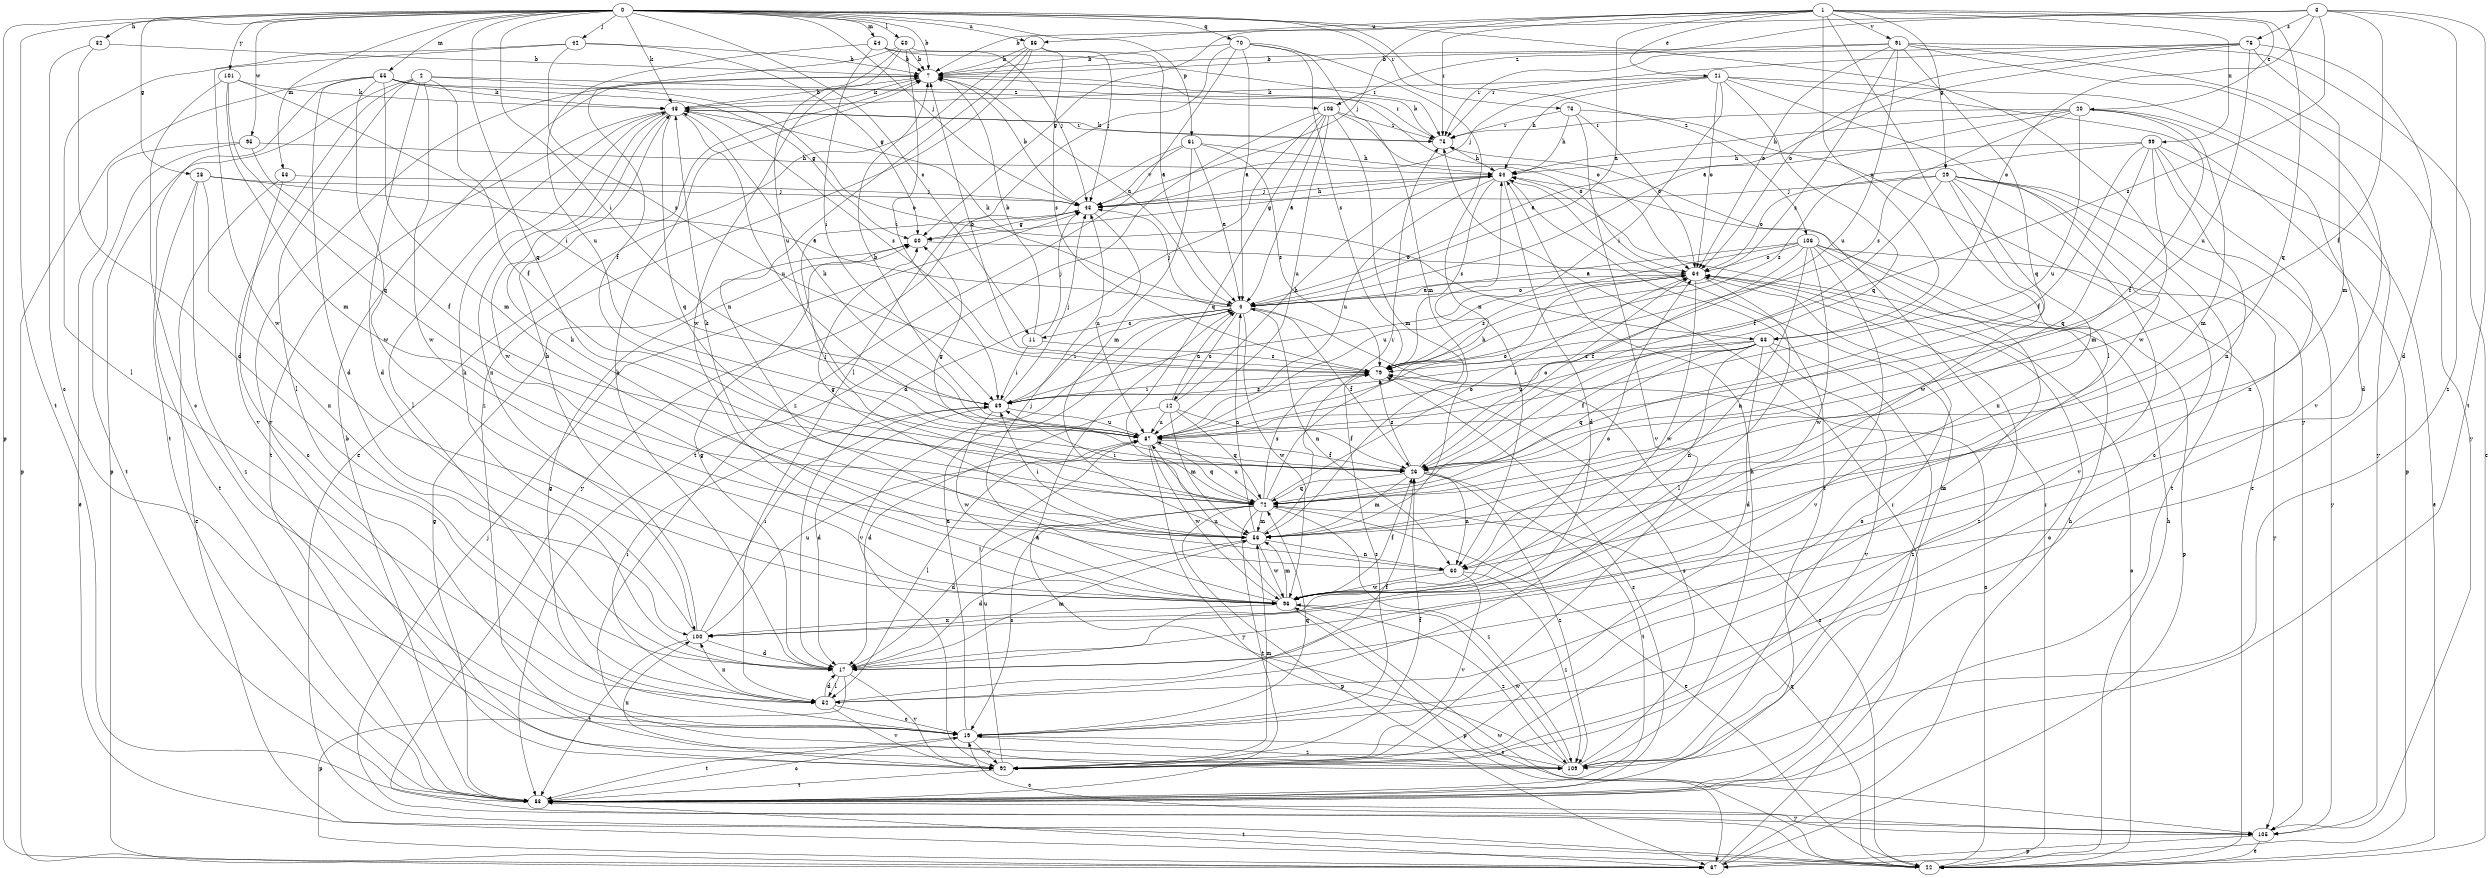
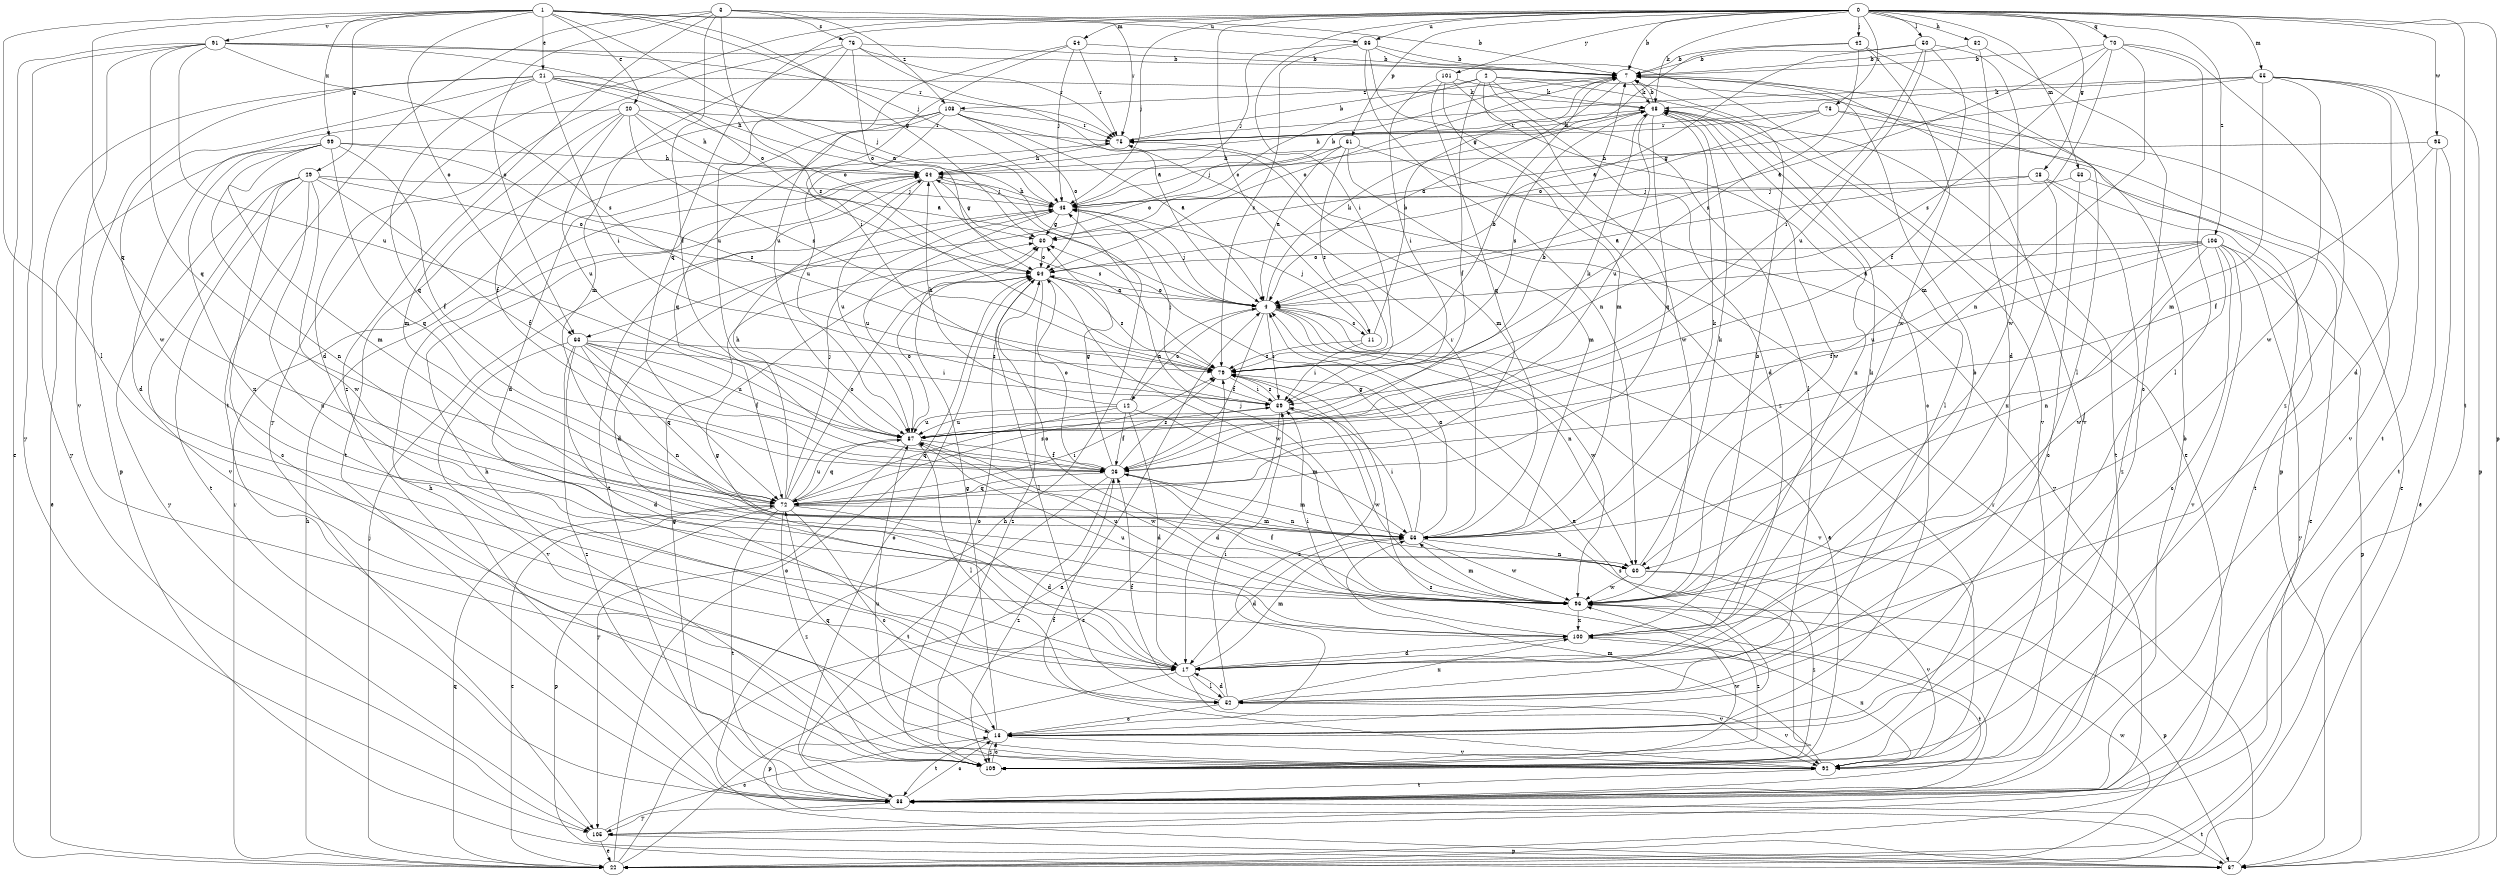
edge "61" -> "43": label "v" -> "j"
edge "34" -> "17": now "43" -> "17"
node "19": label "19" -> "13"
